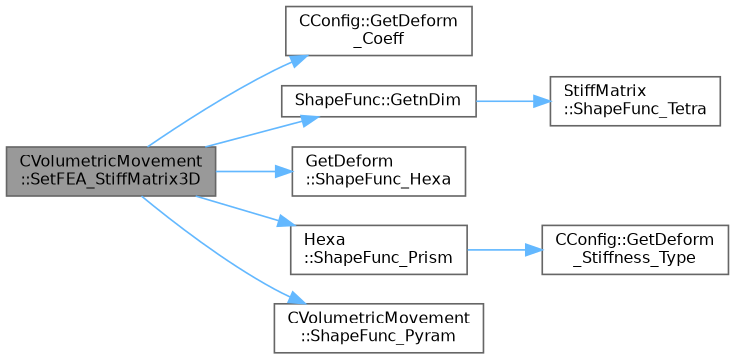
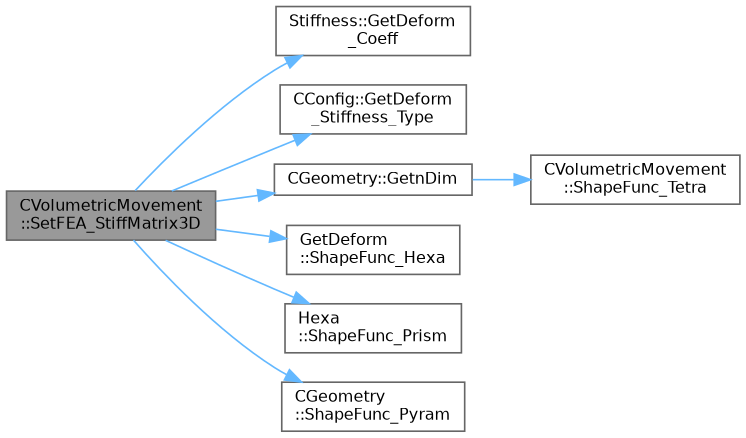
node "CConfig::GetDeform _Coeff": label "CConfig::GetDeform _Coeff" -> "Stiffness::GetDeform _Coeff"
node "ShapeFunc::GetnDim": label "ShapeFunc::GetnDim" -> "CGeometry::GetnDim"
node "StiffMatrix ::ShapeFunc_Tetra": label "StiffMatrix ::ShapeFunc_Tetra" -> "CVolumetricMovement ::ShapeFunc_Tetra"
edge "Hexa ::ShapeFunc_Prism" -> "CConfig::GetDeform _Stiffness_Type": now "CVolumetricMovement ::SetFEA_StiffMatrix3D" -> "CConfig::GetDeform _Stiffness_Type"
node "CVolumetricMovement ::ShapeFunc_Pyram": label "CVolumetricMovement ::ShapeFunc_Pyram" -> "CGeometry ::ShapeFunc_Pyram"
